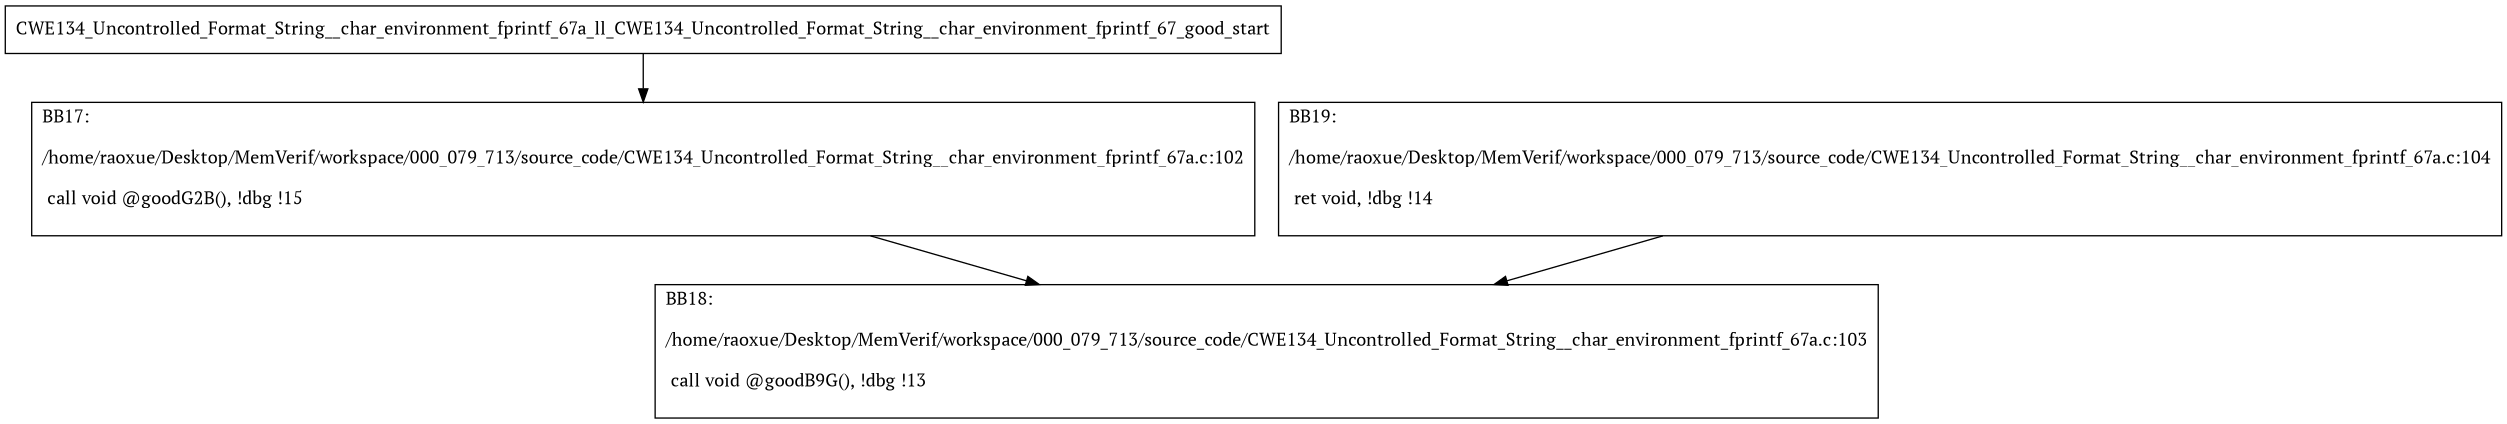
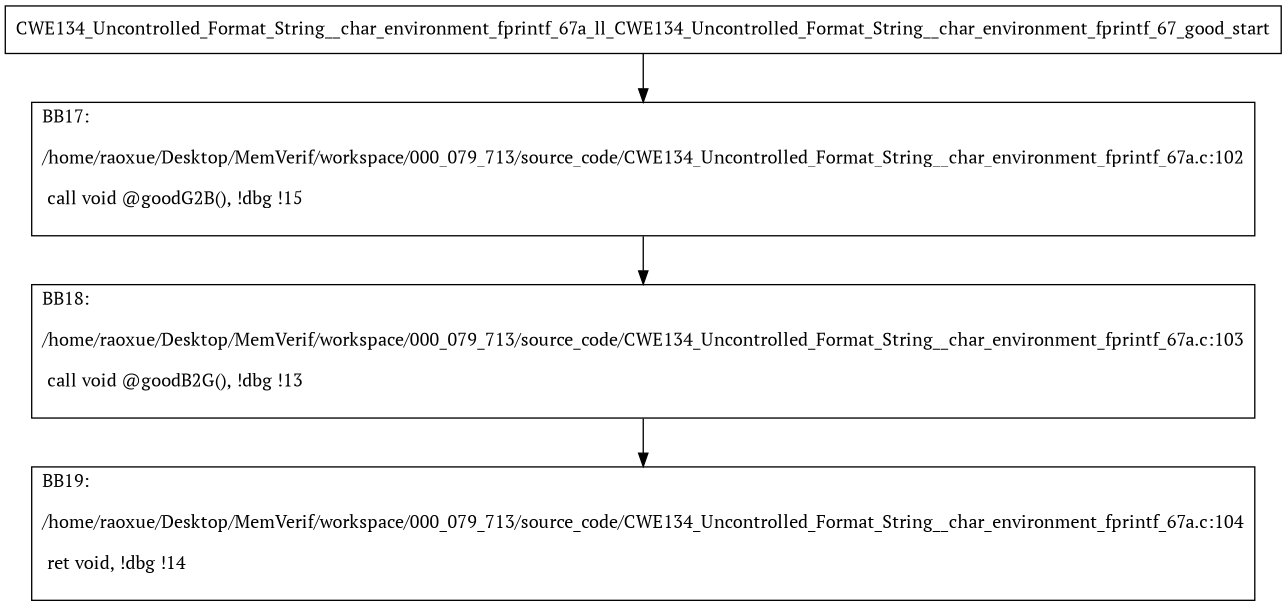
edge "BB19:" -> "BB18:": reversed
node "BB18:": text "call void @goodB9G(), !dbg !13" -> "call void @goodB2G(), !dbg !13"
